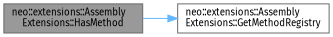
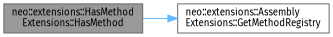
node "neo::extensions::Assembly Extensions::HasMethod": label "neo::extensions::Assembly Extensions::HasMethod" -> "neo::extensions::HasMethod Extensions::HasMethod"
